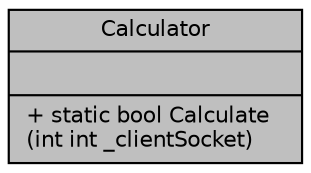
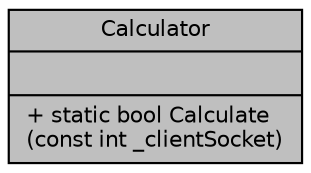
node "Calculator": text "(int int _clientSocket)" -> "(const int _clientSocket)"
